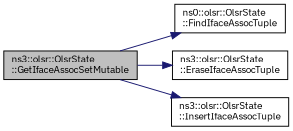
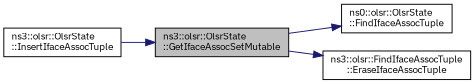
node "ns3::olsr::OlsrState ::EraseIfaceAssocTuple": label "ns3::olsr::OlsrState ::EraseIfaceAssocTuple" -> "ns3::olsr::FindIfaceAssocTuple ::EraseIfaceAssocTuple"
edge "ns3::olsr::OlsrState ::GetIfaceAssocSetMutable" -> "ns3::olsr::OlsrState ::InsertIfaceAssocTuple": reversed
